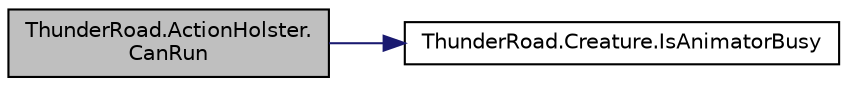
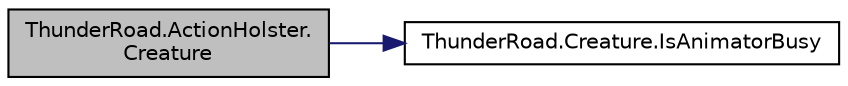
node "ThunderRoad.ActionHolster. CanRun": label "ThunderRoad.ActionHolster. CanRun" -> "ThunderRoad.ActionHolster. Creature"
